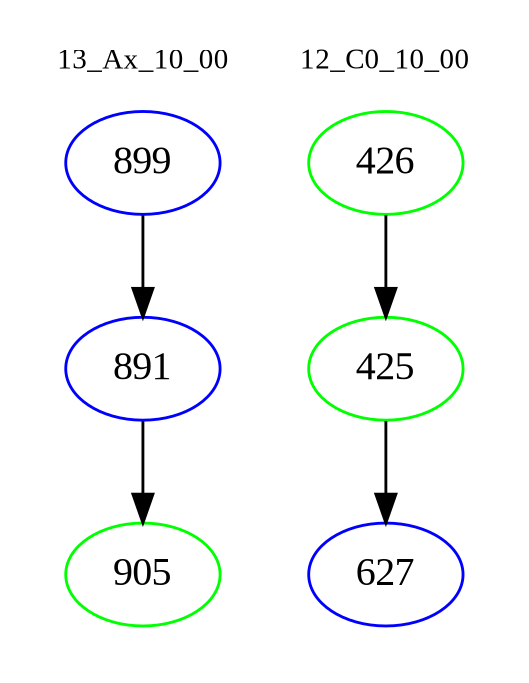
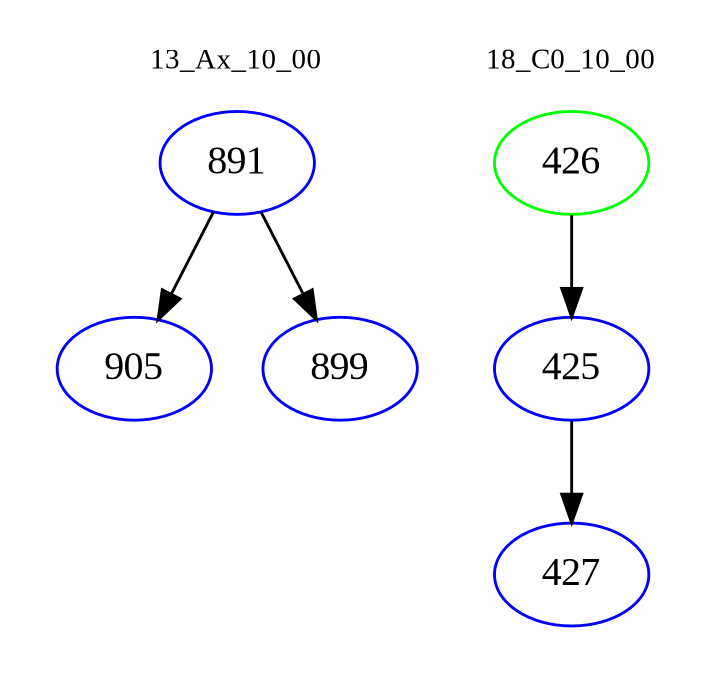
cluster "12_C0_10_00": label "12_C0_10_00" -> "18_C0_10_00"
edge "899" -> "891": reversed
node "425": color green -> blue
node "905": color green -> blue
node "627": label "627" -> "427"
